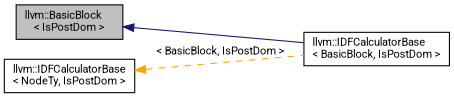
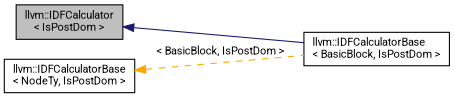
node "llvm::BasicBlock < IsPostDom >": label "llvm::BasicBlock < IsPostDom >" -> "llvm::IDFCalculator < IsPostDom >"
